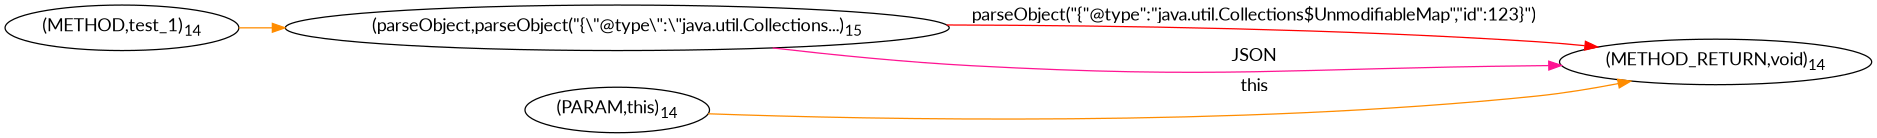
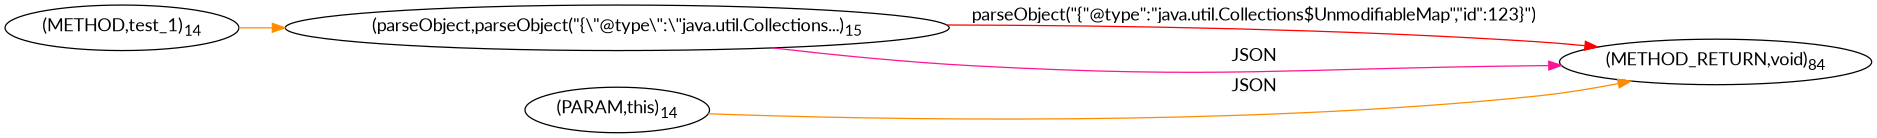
node "(METHOD_RETURN,void)": text "14" -> "84"
edge "(PARAM,this)" -> "(METHOD_RETURN,void)": label "this" -> "JSON"
